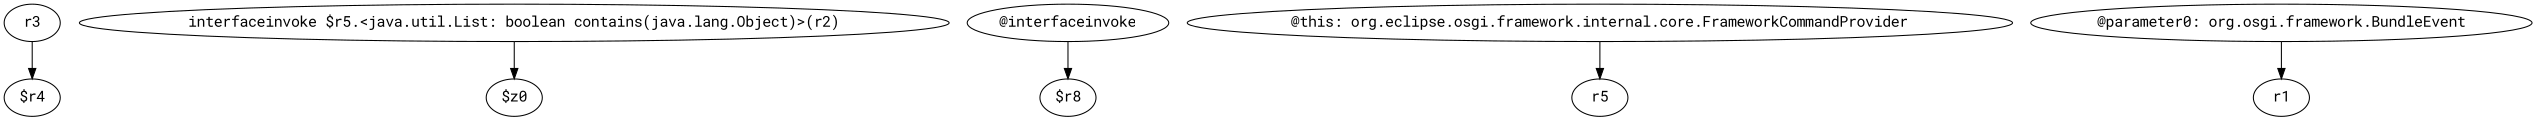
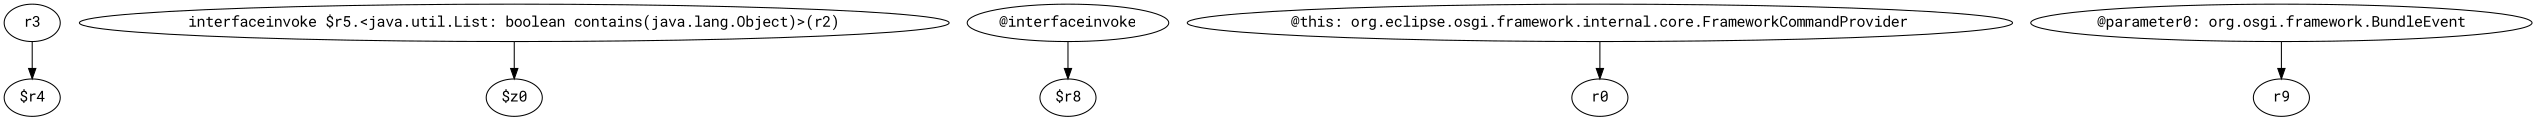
node "r5": label "r5" -> "r0"
node "r1": label "r1" -> "r9"
